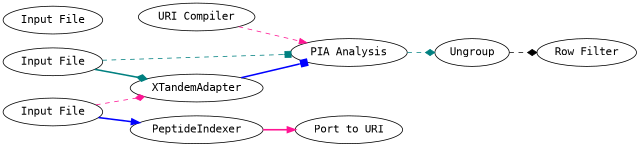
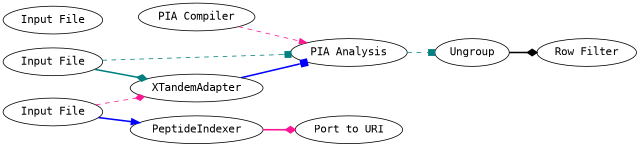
node "URI Compiler": label "URI Compiler" -> "PIA Compiler"
edge "PIA Analysis" -> "Ungroup": arrowhead diamond -> box
edge "Ungroup" -> "Row Filter": style dashed -> bold
edge "PeptideIndexer" -> "Port to URI": arrowhead normal -> diamond
